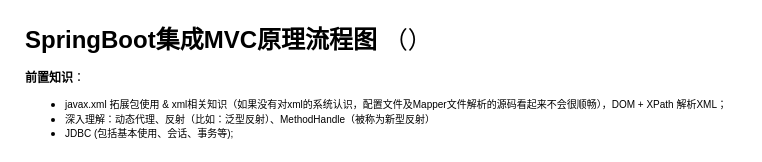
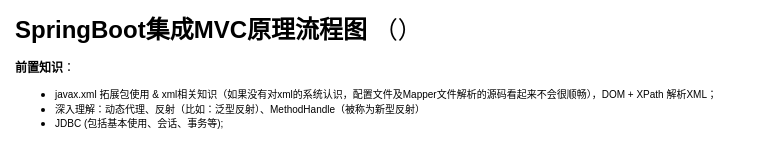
node "SpringBoot集成MVC原理流程图 （）前置知识： javax.xml 拓展包使用 & xml相关知识（如果没有对xml的系统认识，配置文件及Mapper文件解析的源码看起来不会很顺畅），DOM + XPath 解析XML； 深入理解：动态代理、反射（比如：泛型反射）、MethodHandle（被称为新型反射） JDBC (包括基本使用、会话、事务等);": moved (381, 81) -> (371, 71)
